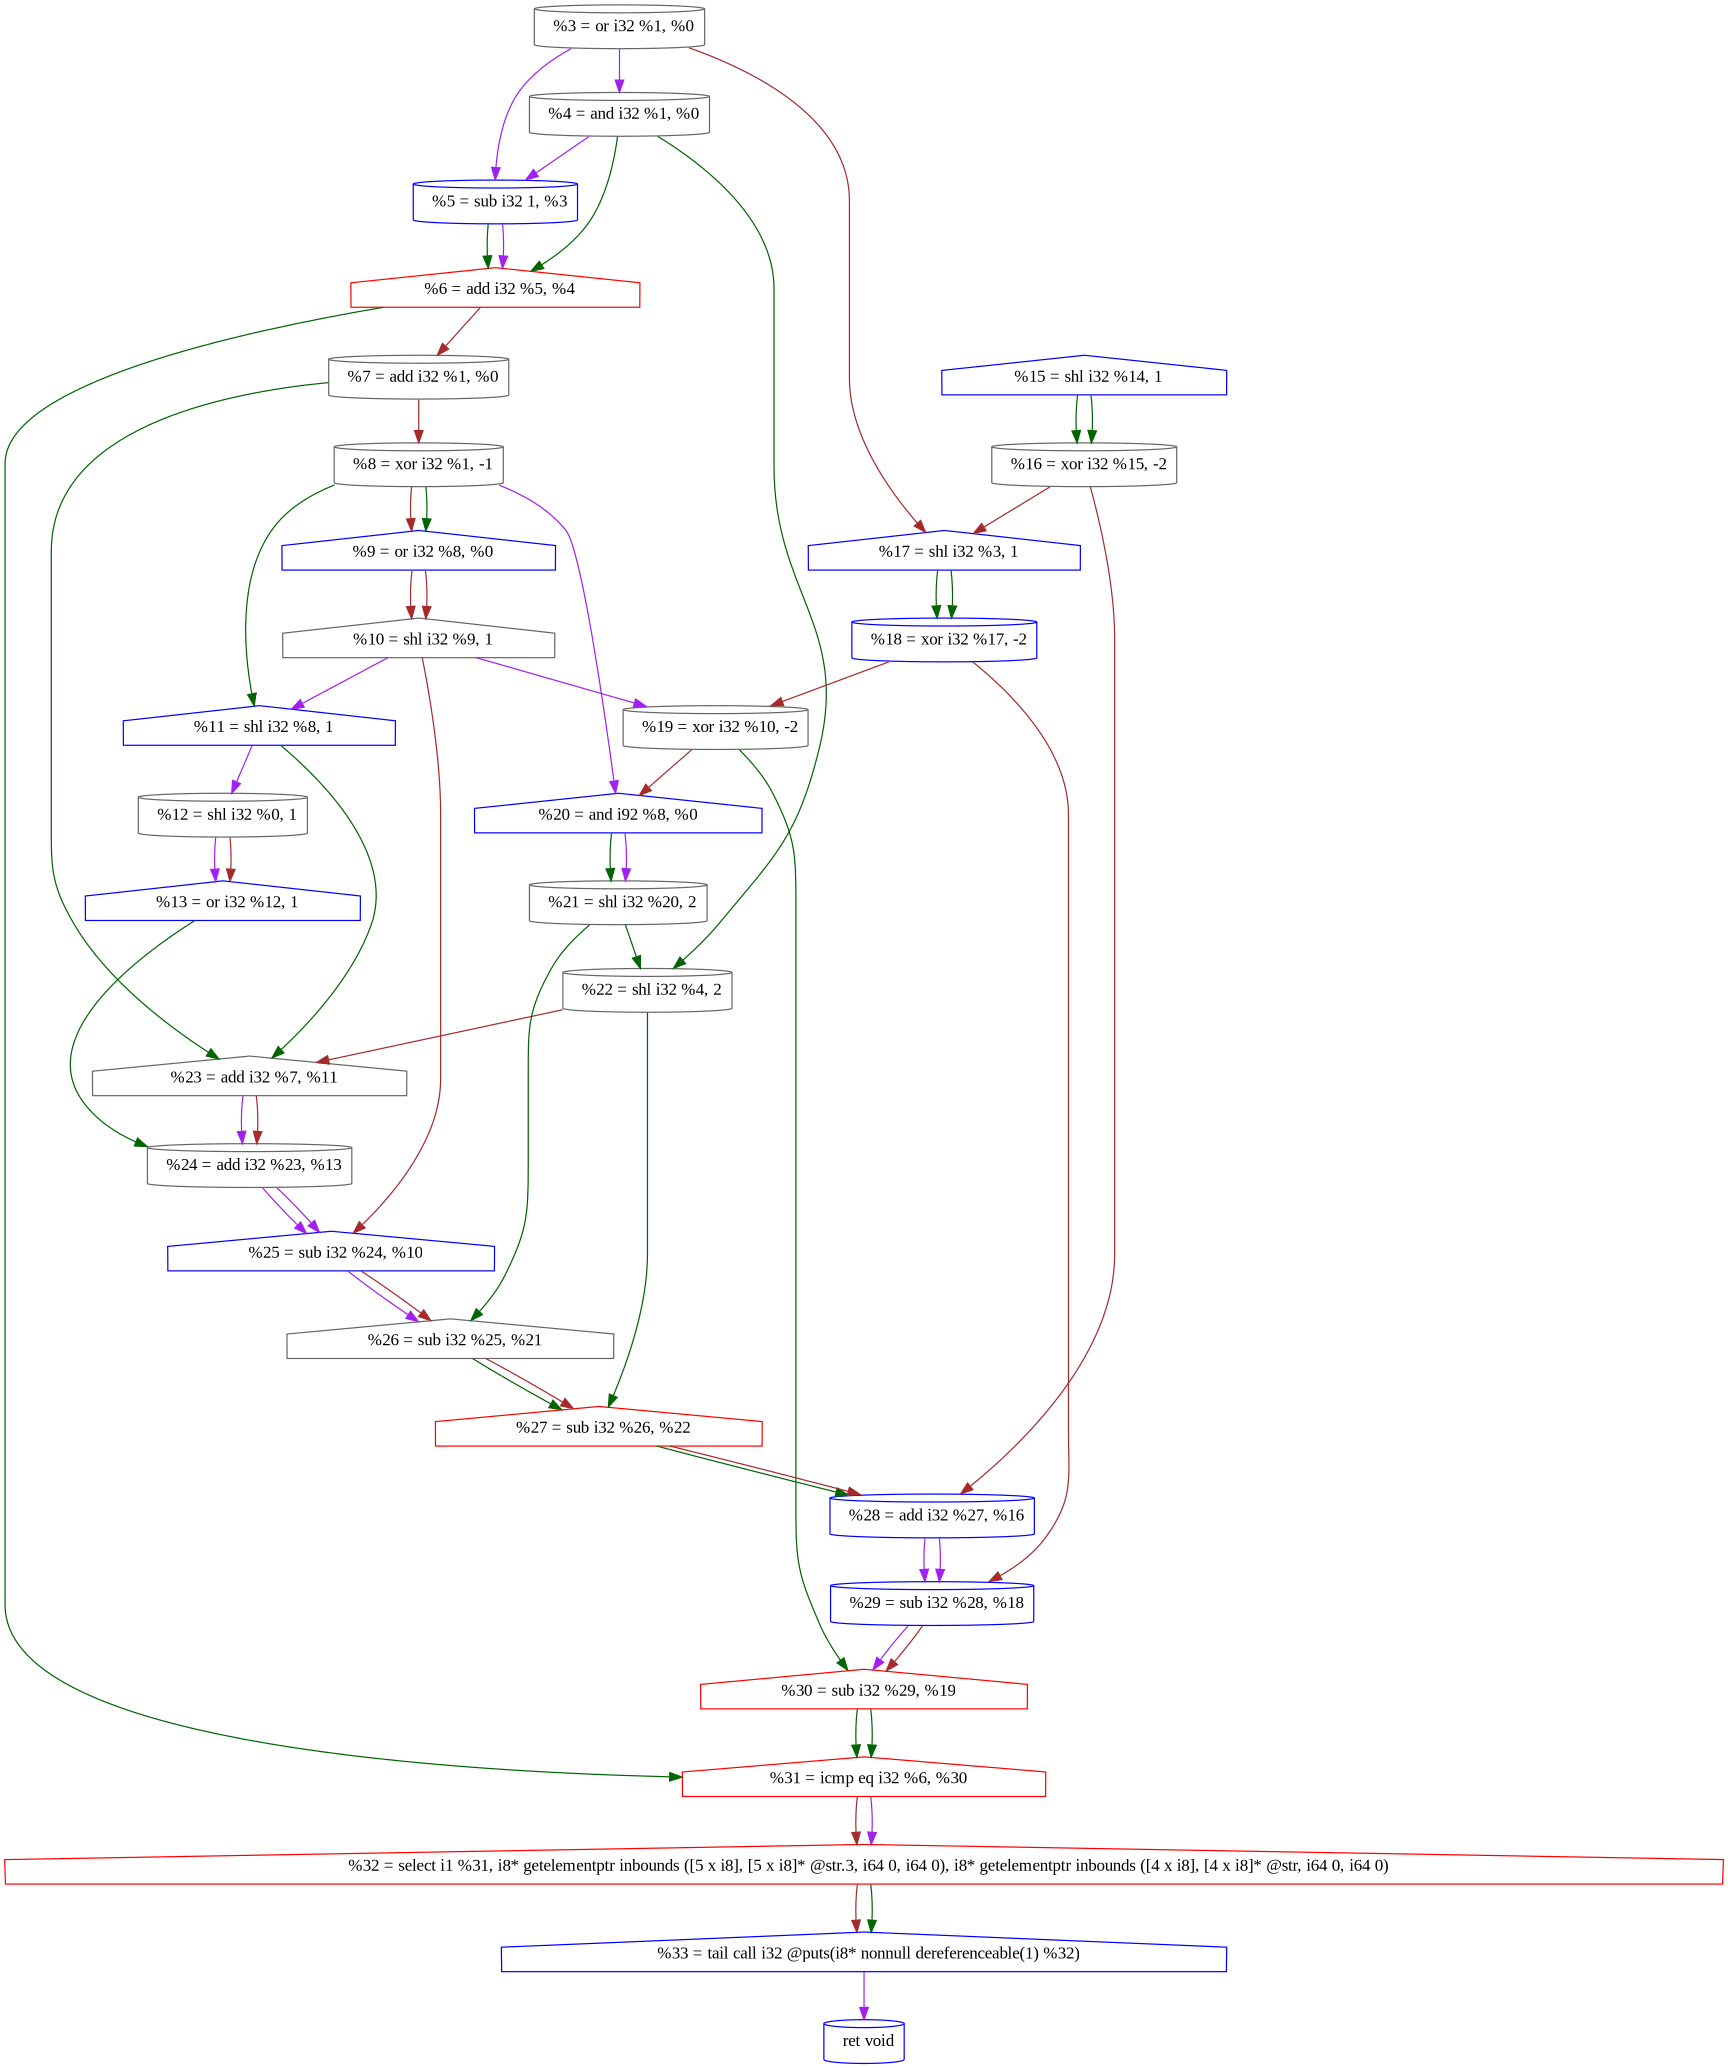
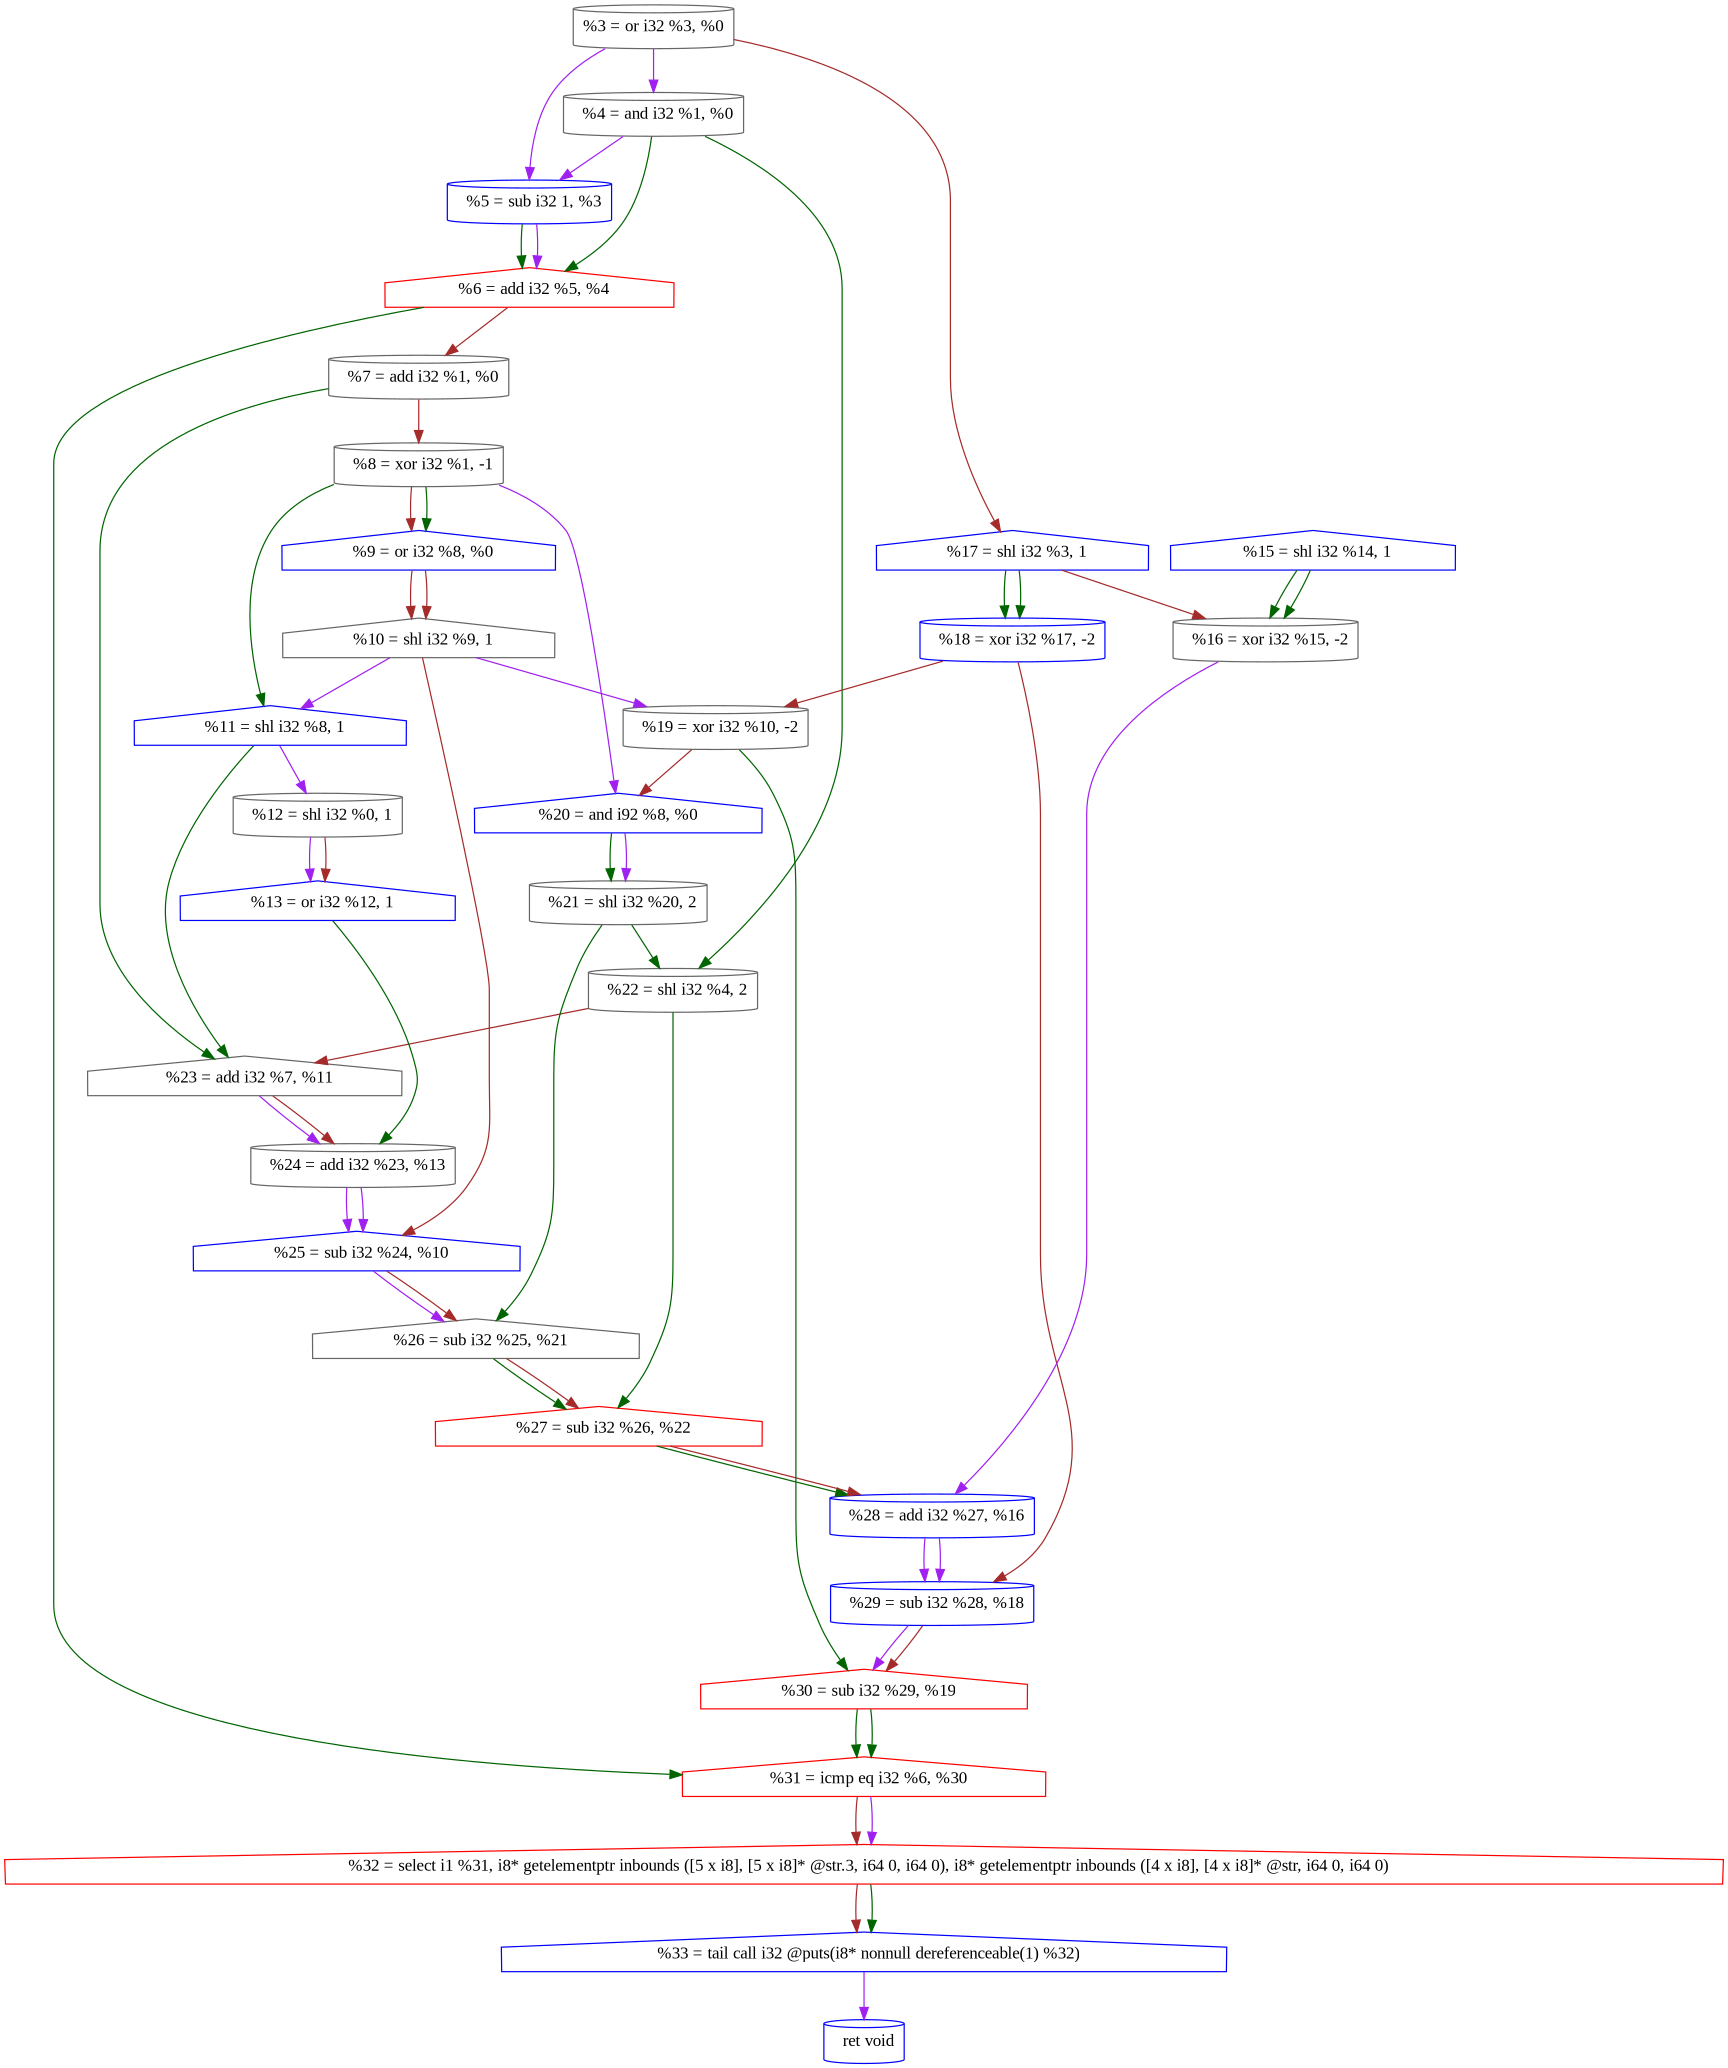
node "%3 = or i32 %1, %0": label "%3 = or i32 %1, %0" -> "%3 = or i32 %3, %0"
edge "%16 = xor i32 %15, -2" -> "%17 = shl i32 %3, 1": reversed
edge "%16 = xor i32 %15, -2" -> "%28 = add i32 %27, %16": color brown -> purple
